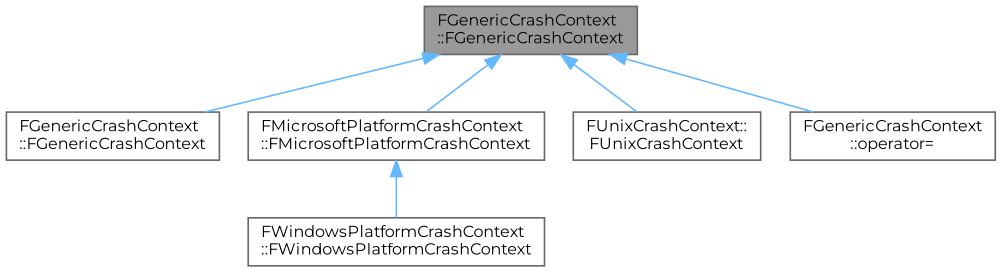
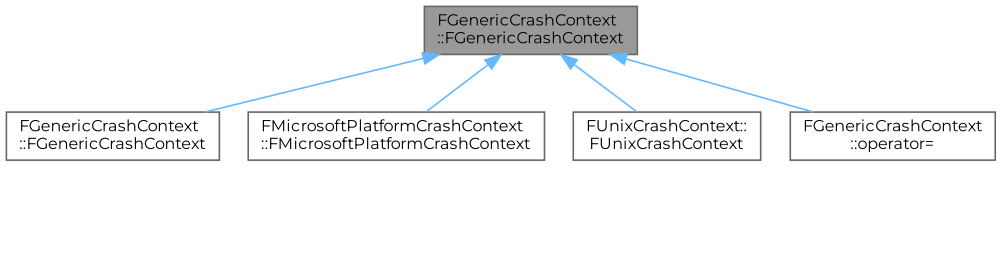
node "FWindowsPlatformCrashContext ::FWindowsPlatformCrashContext": removed
